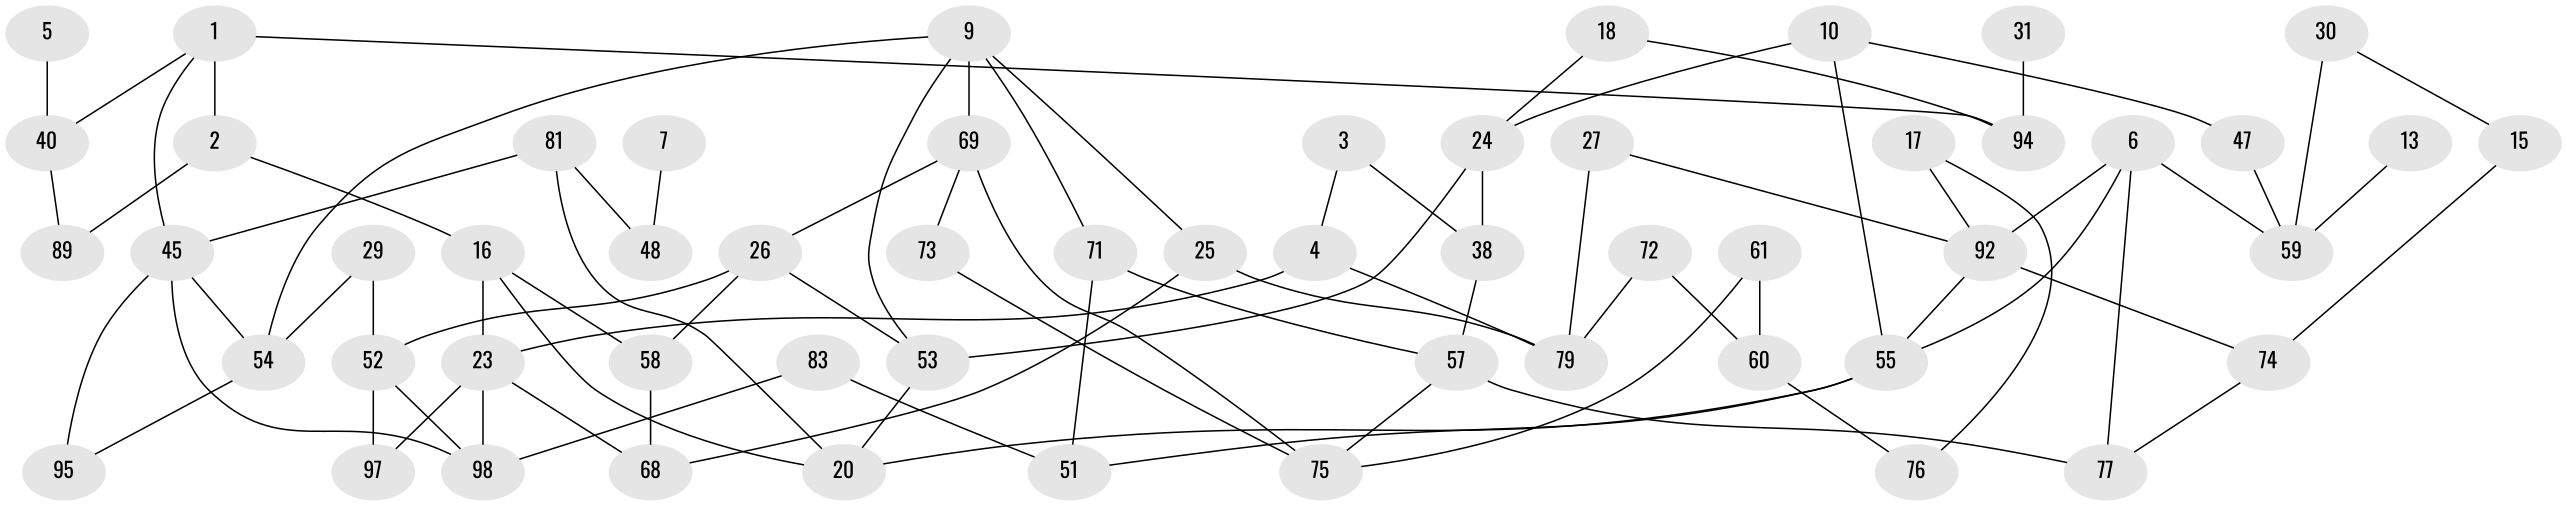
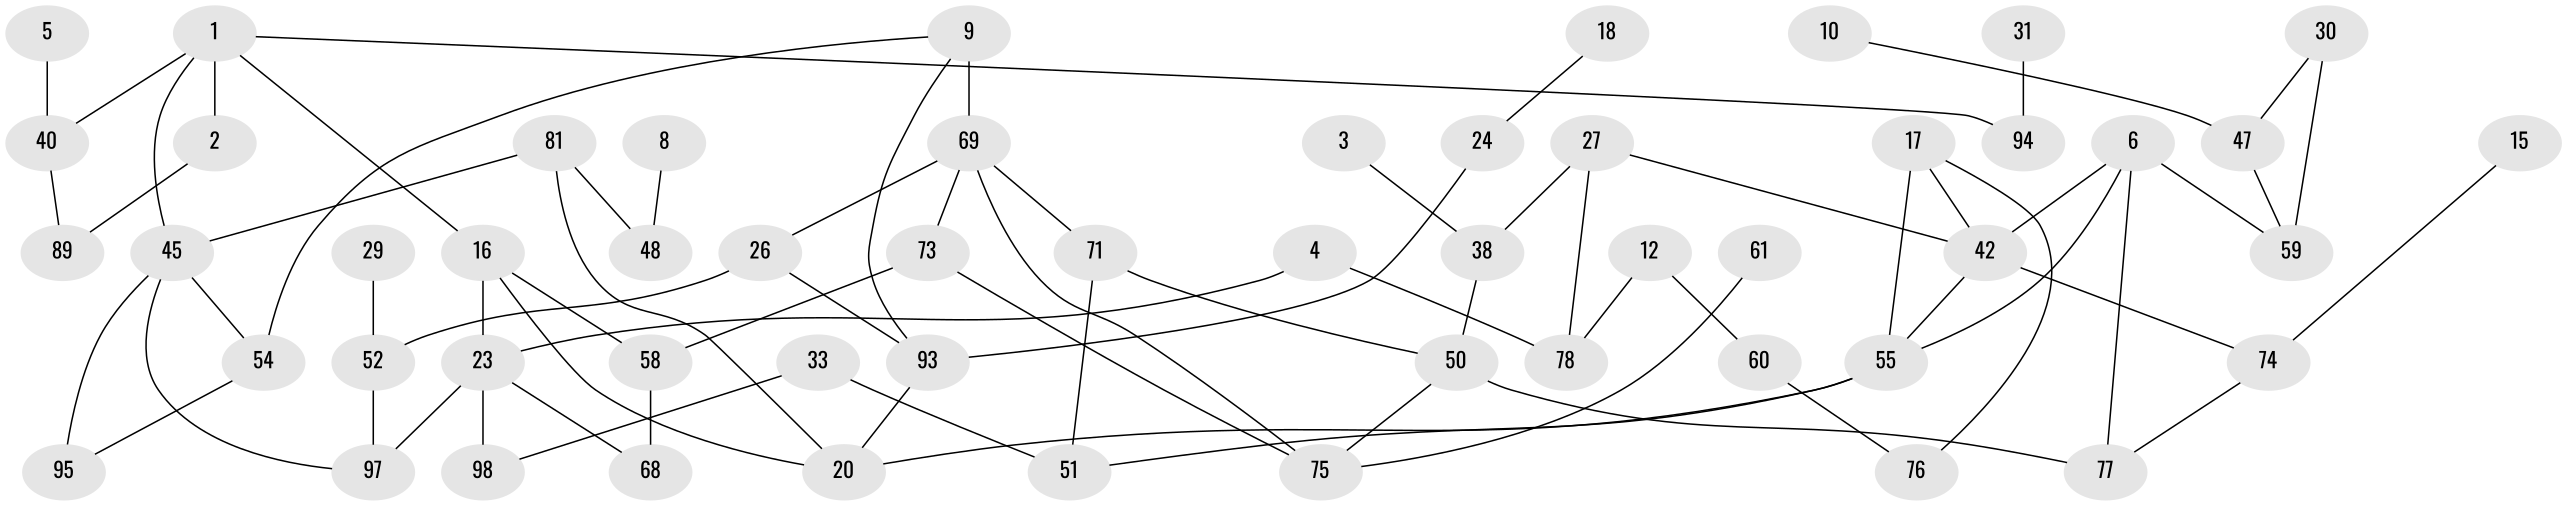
edge "18" -- "94": removed
edge "10" -- "24": removed
edge "30" -- "15": now "30" -- "47"
edge "9" -- "71": now "69" -- "71"
node "7": label "7" -> "8"
node "13": removed
edge "2" -- "16": now "1" -- "16"
edge "3" -- "4": removed
edge "24" -- "38": now "27" -- "38"
edge "10" -- "55": now "17" -- "55"
node "25": removed
node "72": label "72" -> "12"
node "92": label "92" -> "42"
edge "29" -- "54": removed
edge "26" -- "58": now "73" -- "58"
edge "61" -- "60": removed
node "83": label "83" -> "33"
node "53": label "53" -> "93"
node "57": label "57" -> "50"
node "79": label "79" -> "78"
edge "52" -- "98": removed
edge "45" -- "98": now "45" -- "97"
